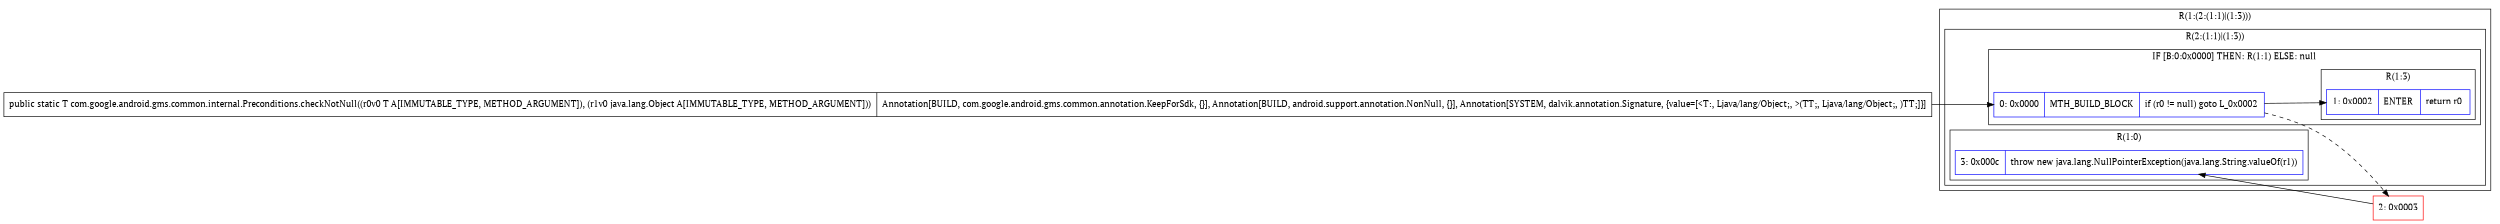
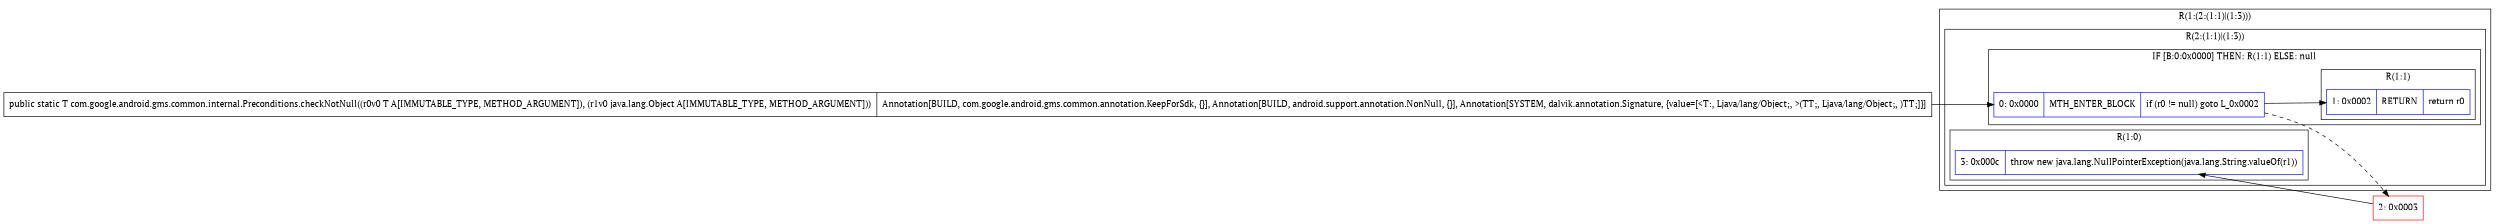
cluster "R(1:3)": label "R(1:3)" -> "R(1:1)"
node "1: 0x0002": text "ENTER" -> "RETURN"
node "0: 0x0000": text "MTH_BUILD_BLOCK" -> "MTH_ENTER_BLOCK"
